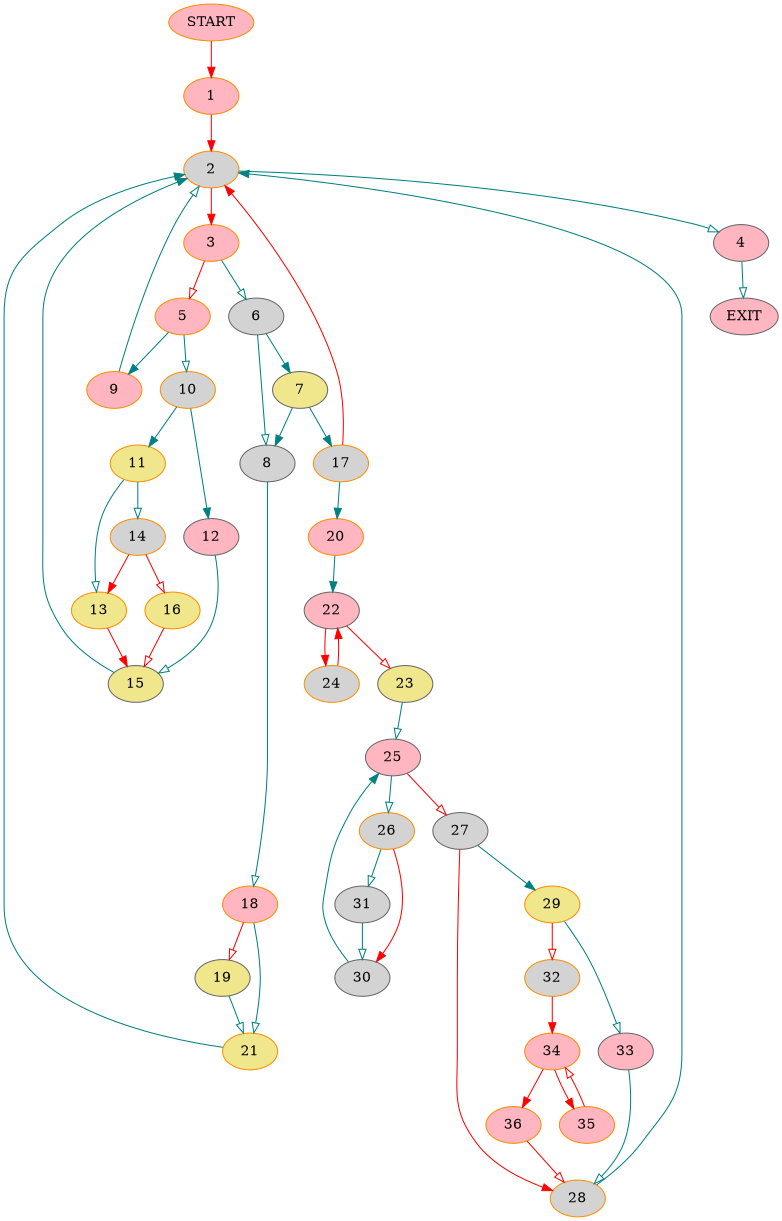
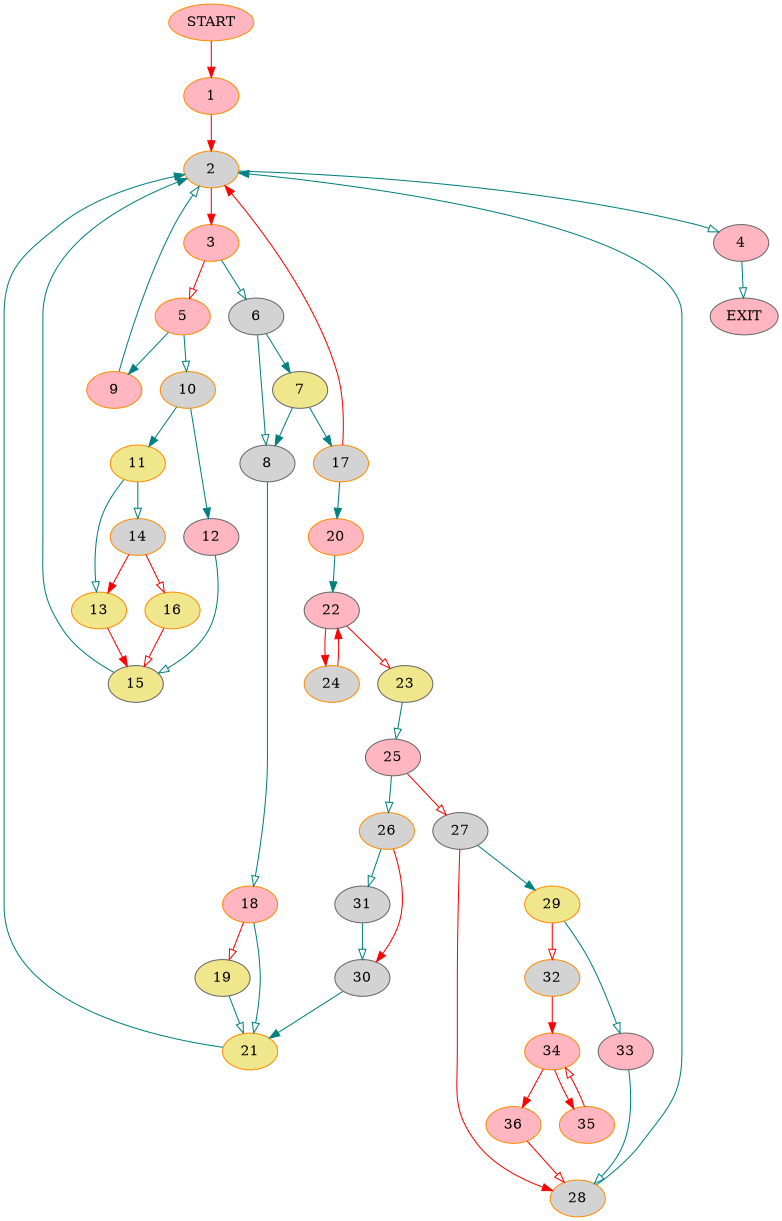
edge "30" -> "25": now "30" -> "21"
